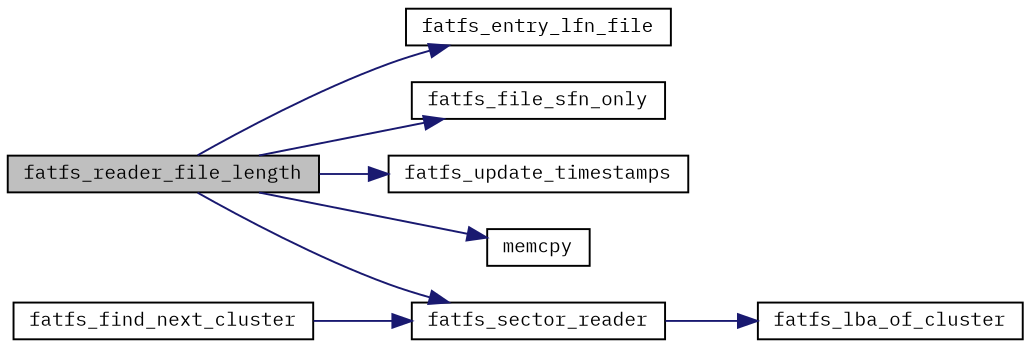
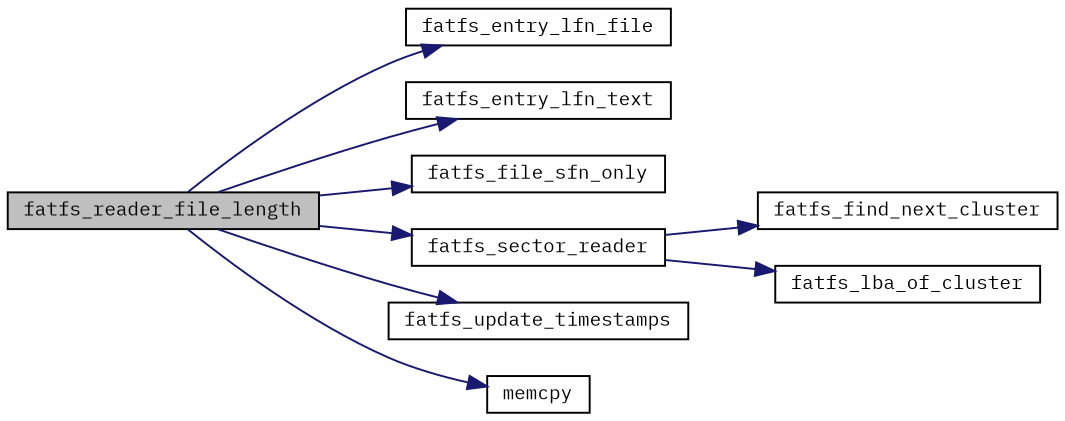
node "fatfs_entry_lfn_text": added
edge "fatfs_find_next_cluster" -> "fatfs_sector_reader": reversed
